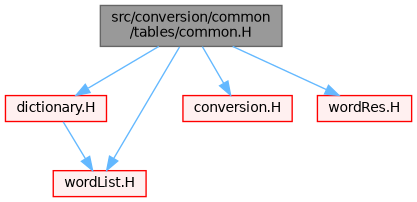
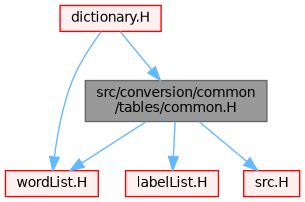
edge "src/conversion/common /tables/common.H" -> "dictionary.H": reversed
node "conversion.H": label "conversion.H" -> "labelList.H"
node "wordRes.H": label "wordRes.H" -> "src.H"
